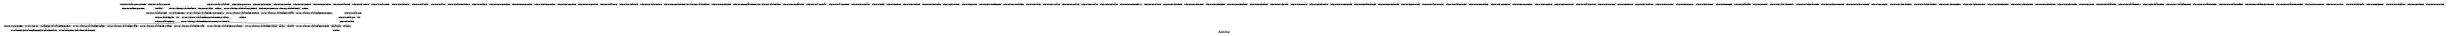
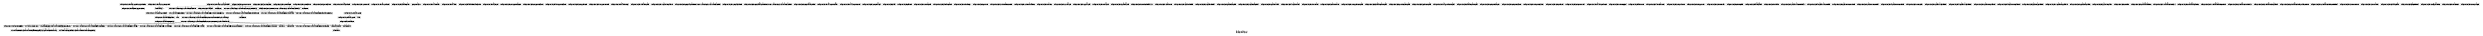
node "__gxx_personality_v0": added
node "_ZN9LAMMPS_NS3Fix17pack_reverse_commEiiPd": added
